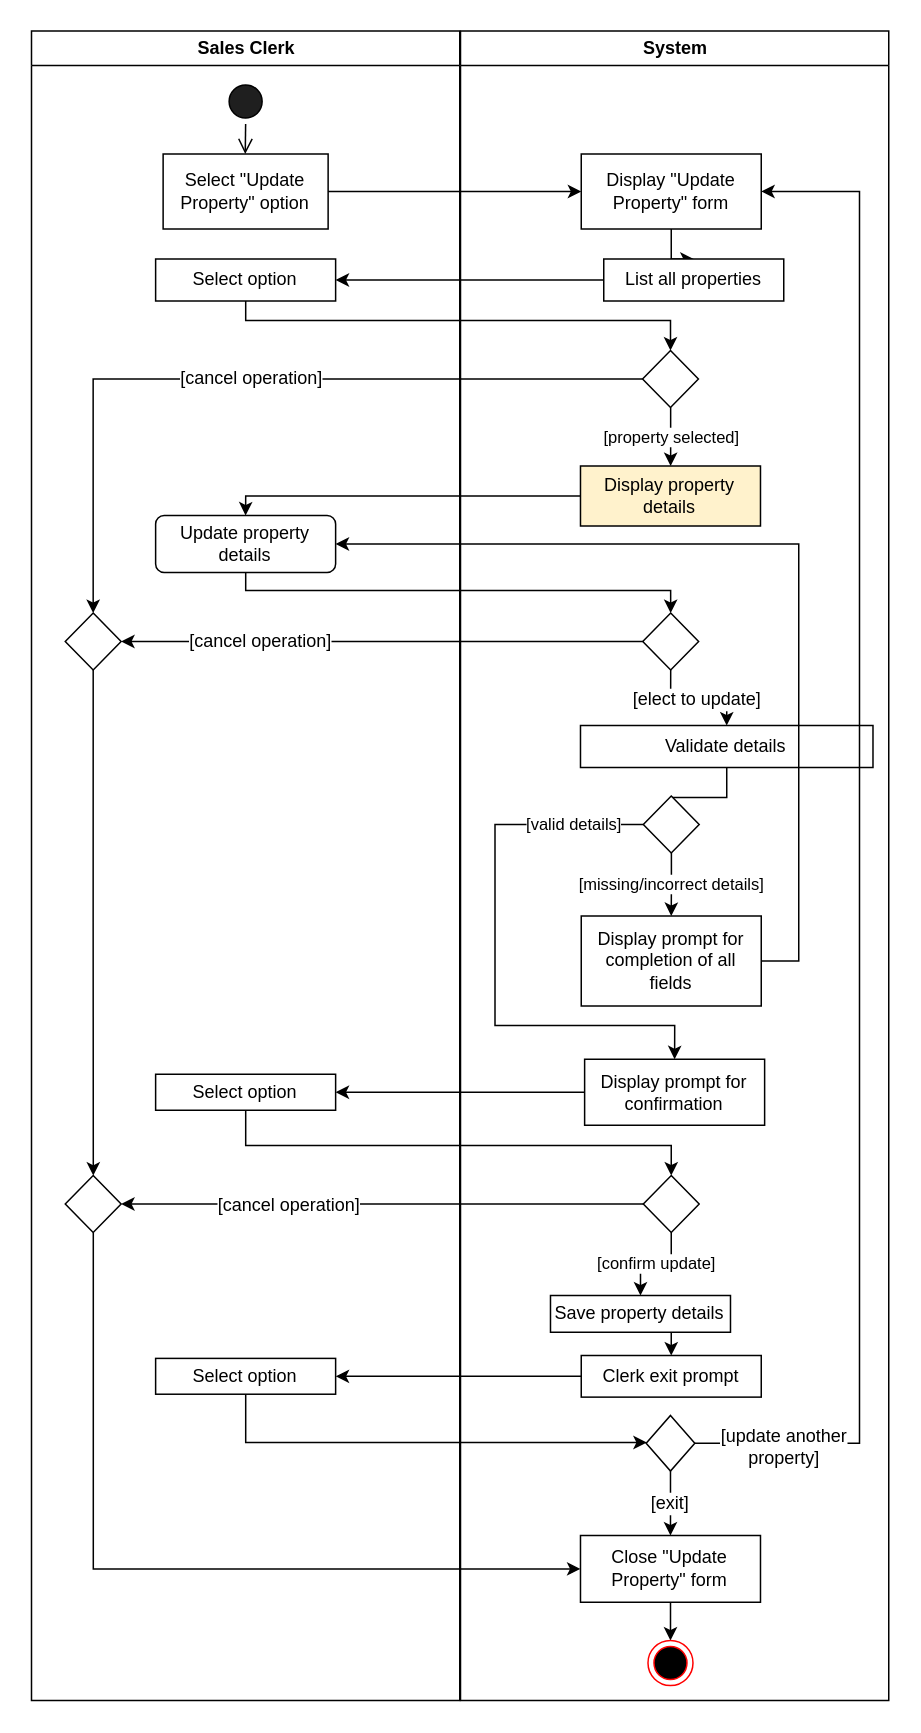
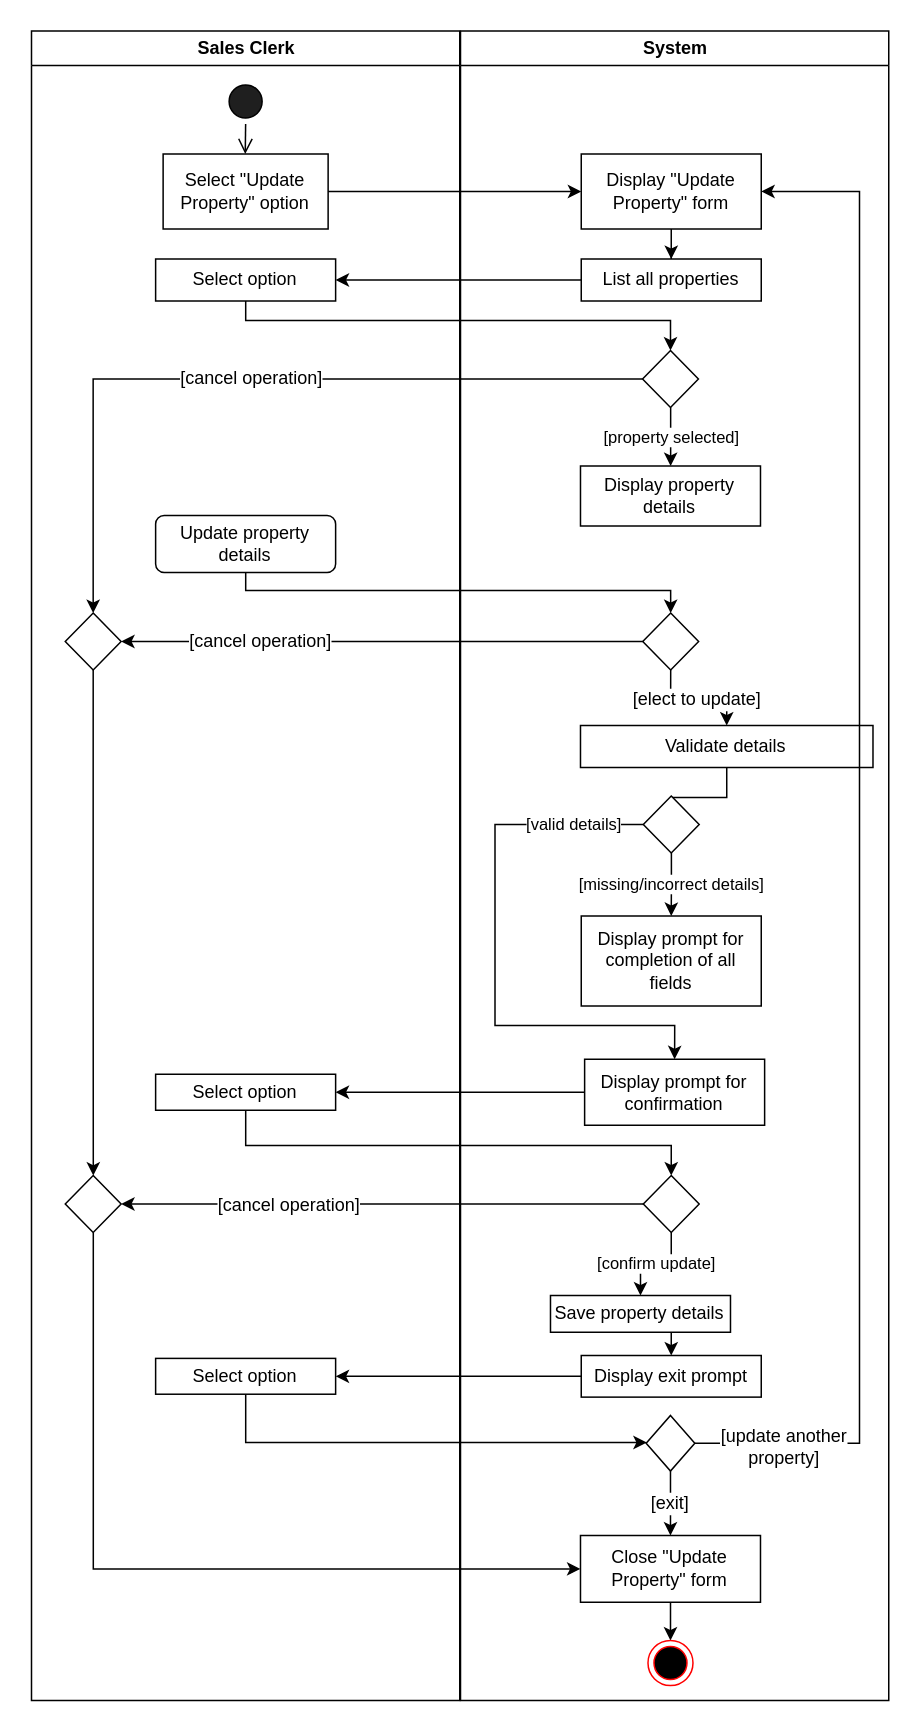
node "List all properties": moved (694, 280) -> (671, 280)
edge "Display property details" -> "Update property details": removed
node "Display property details": fillcolor #fff2cc -> #ffffff
edge "Display prompt for completion of all fields" -> "Update property details": removed
node "Clerk exit prompt": label "Clerk exit prompt" -> "Display exit prompt"
